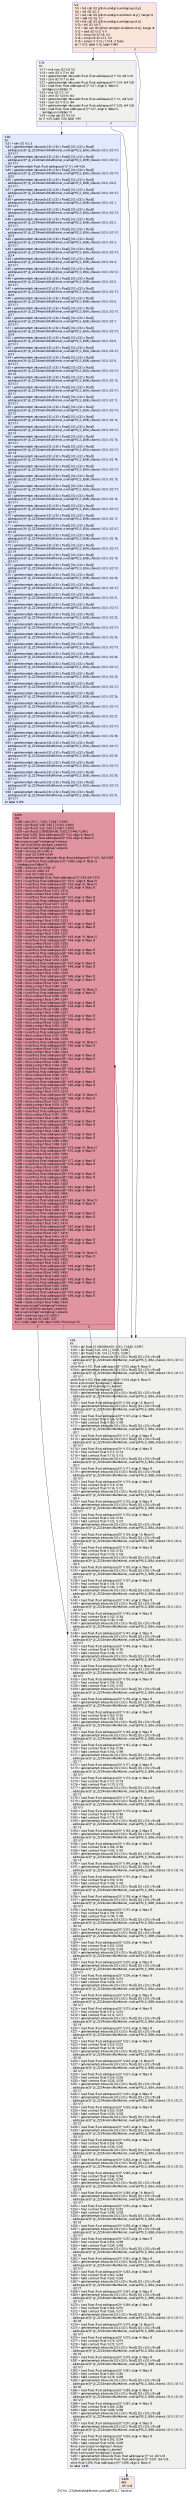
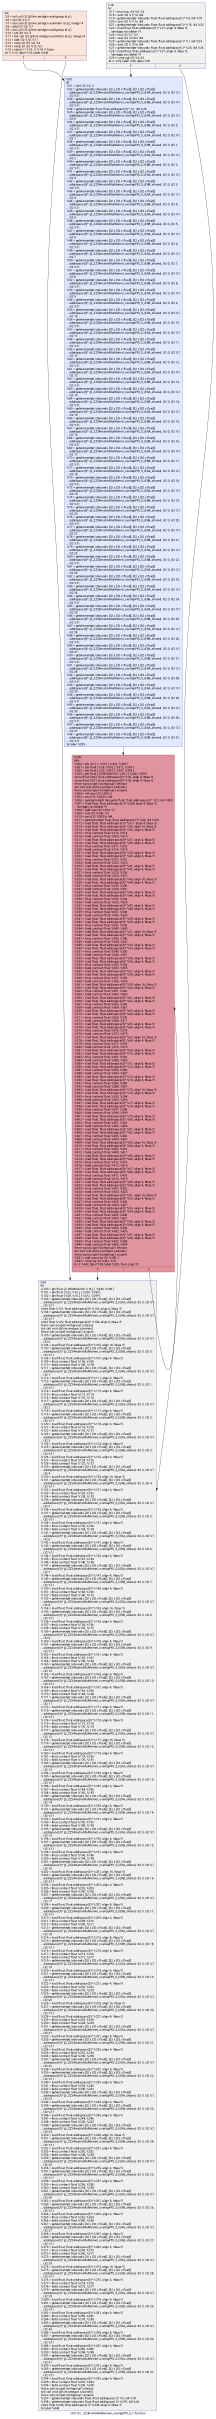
edge "%4:" -> "%16:": now "%4:" -> "%30:"
node "%443:": removed
